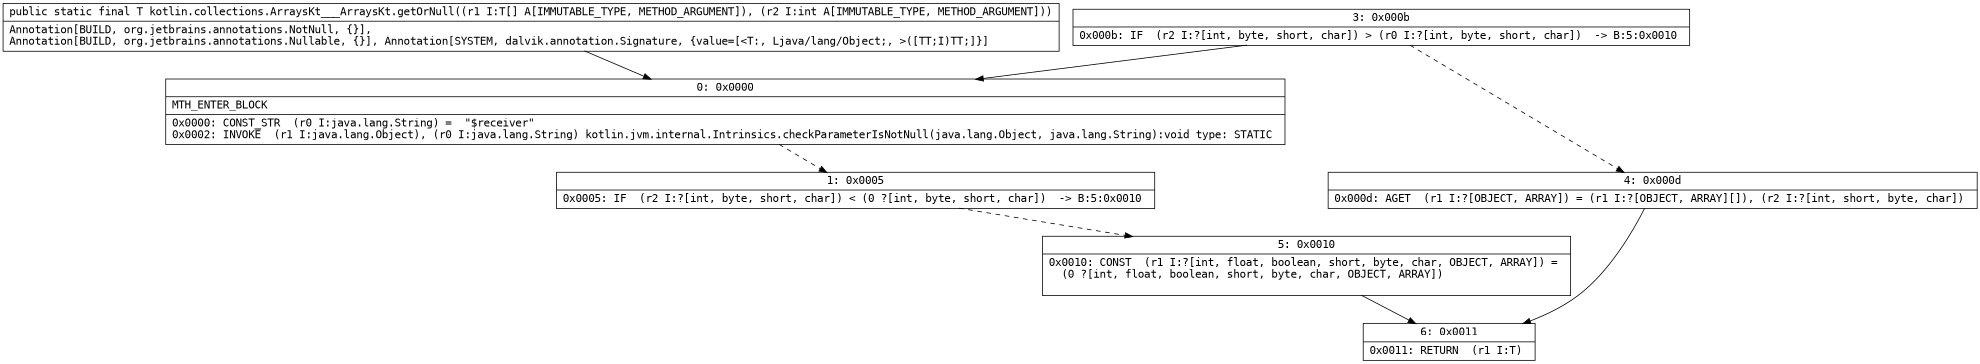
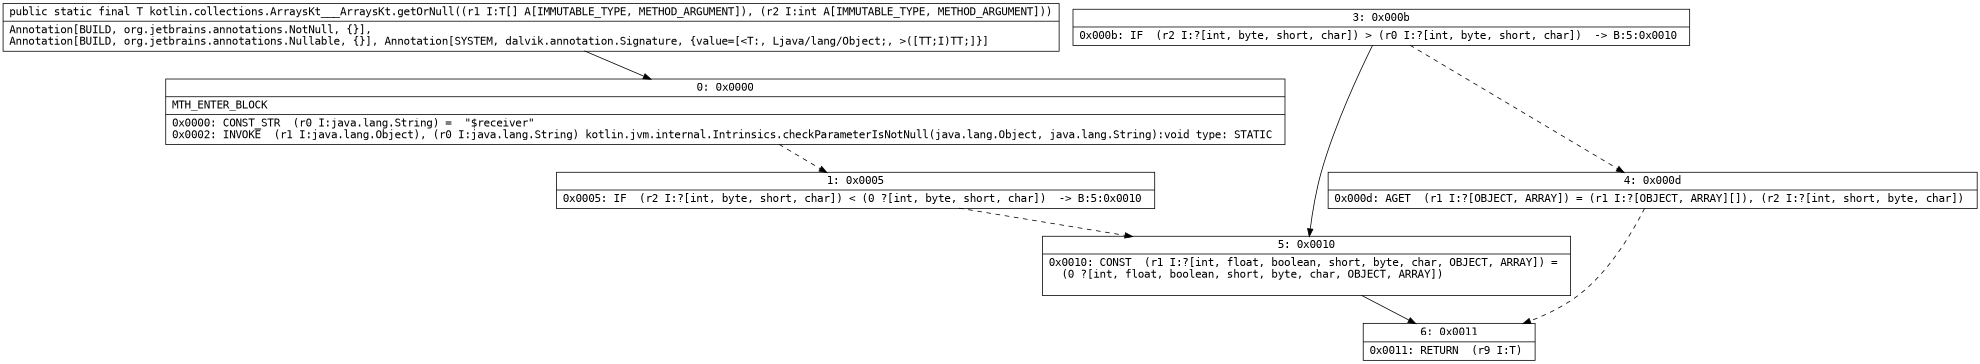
edge "3: 0x000b" -> "0: 0x0000": now "3: 0x000b" -> "5: 0x0010"
edge "4: 0x000d" -> "6: 0x0011": style solid -> dashed
node "6: 0x0011": text "0x0011: RETURN  (r1 I:T)" -> "0x0011: RETURN  (r9 I:T)"
